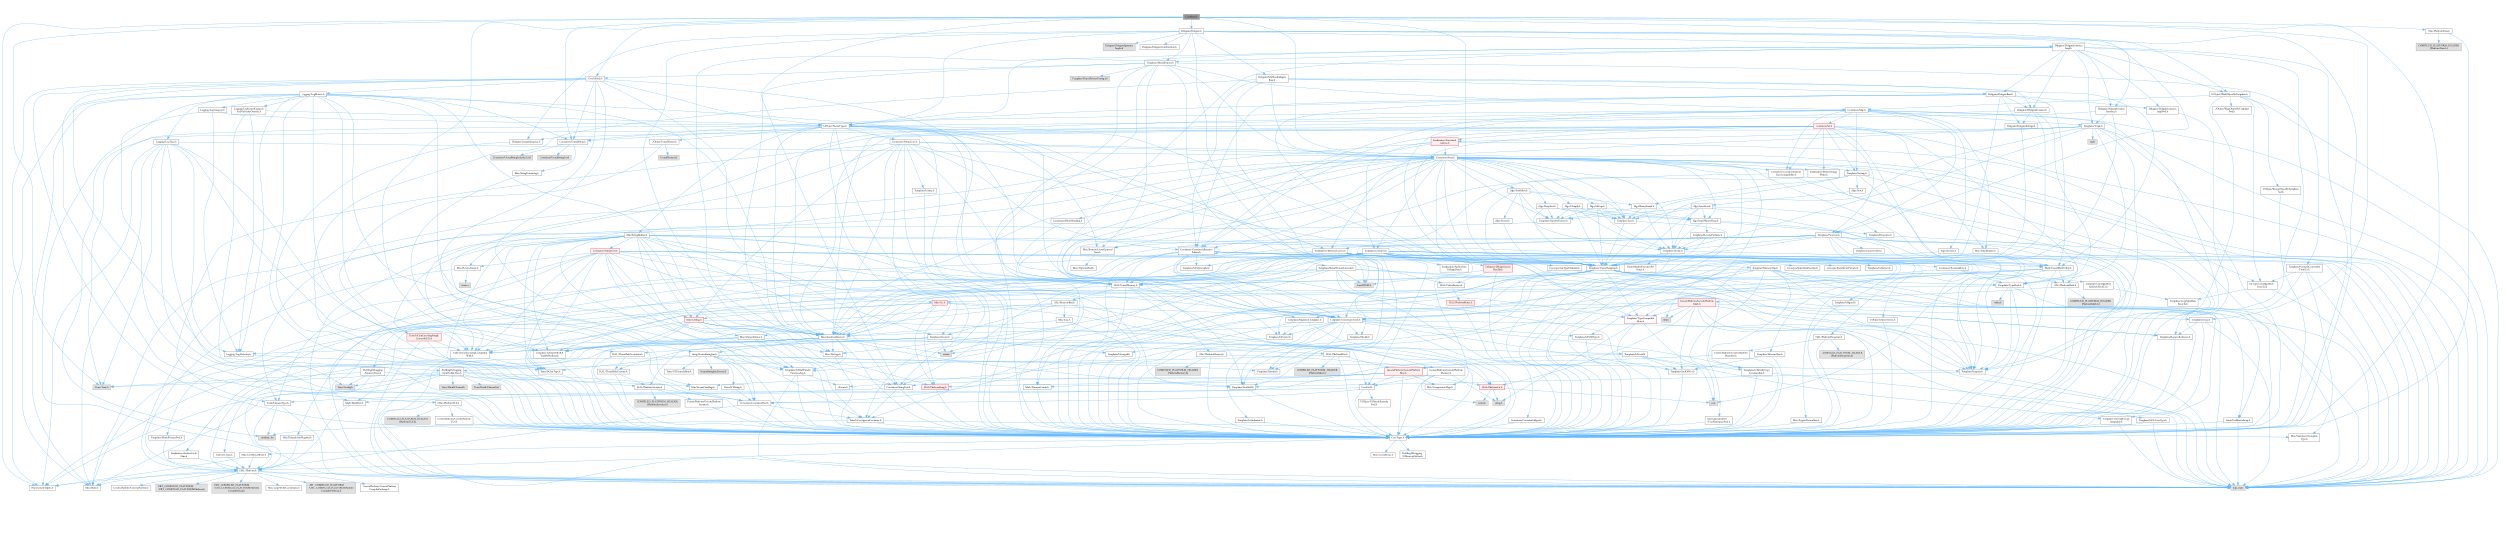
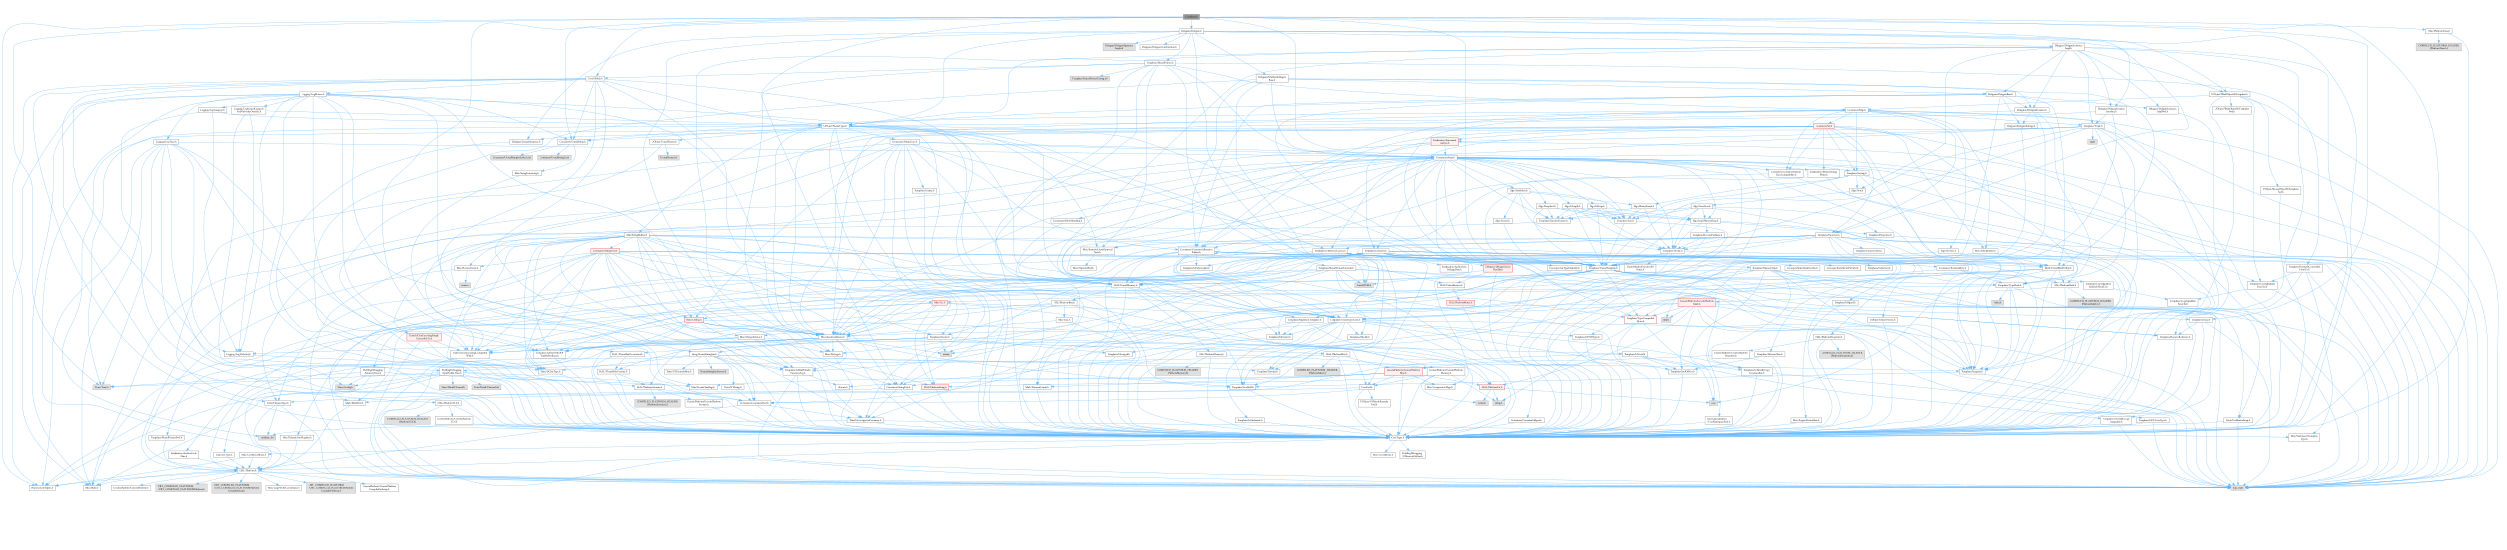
edge "Delegates/DelegateInstances Impl.h" -> "Templates/SharedPointer.h": now "Delegates/DelegateInstances Impl.h" -> "Algo/Sort.h"
node "IntType/LosesQualifiers FromTo.h": label "IntType/LosesQualifiers FromTo.h" -> "Templates/LosesQualifiers FromTo.h"
